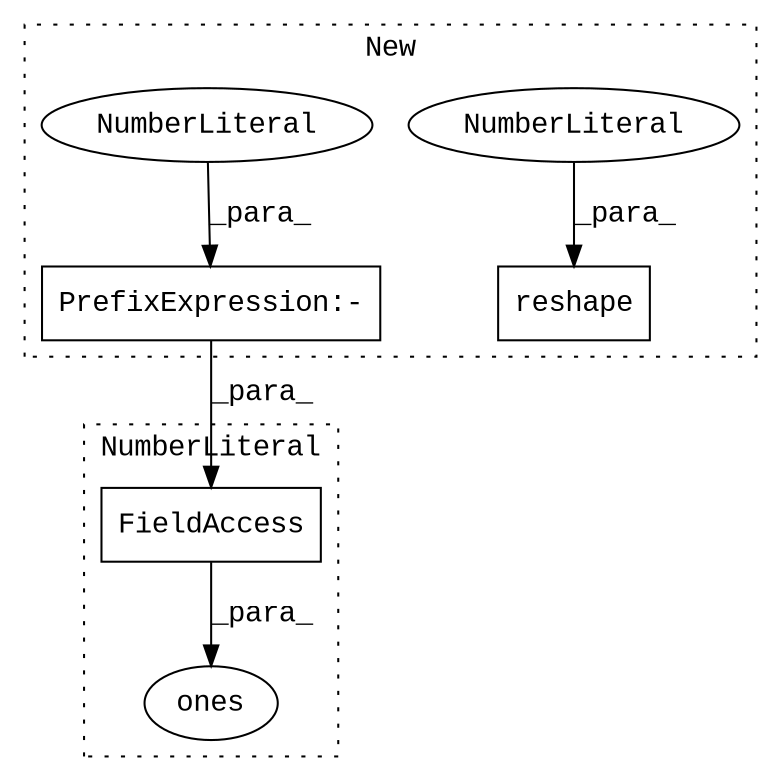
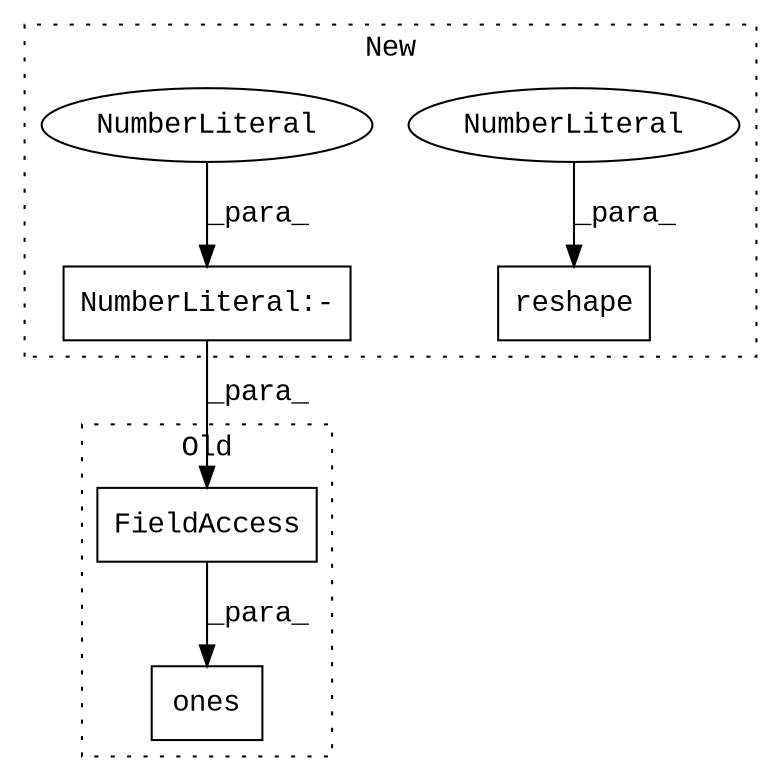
node "PrefixExpression:-": label "PrefixExpression:-" -> "NumberLiteral:-"
cluster "NumberLiteral": label "NumberLiteral" -> "Old"
node "ones": shape ellipse -> box
